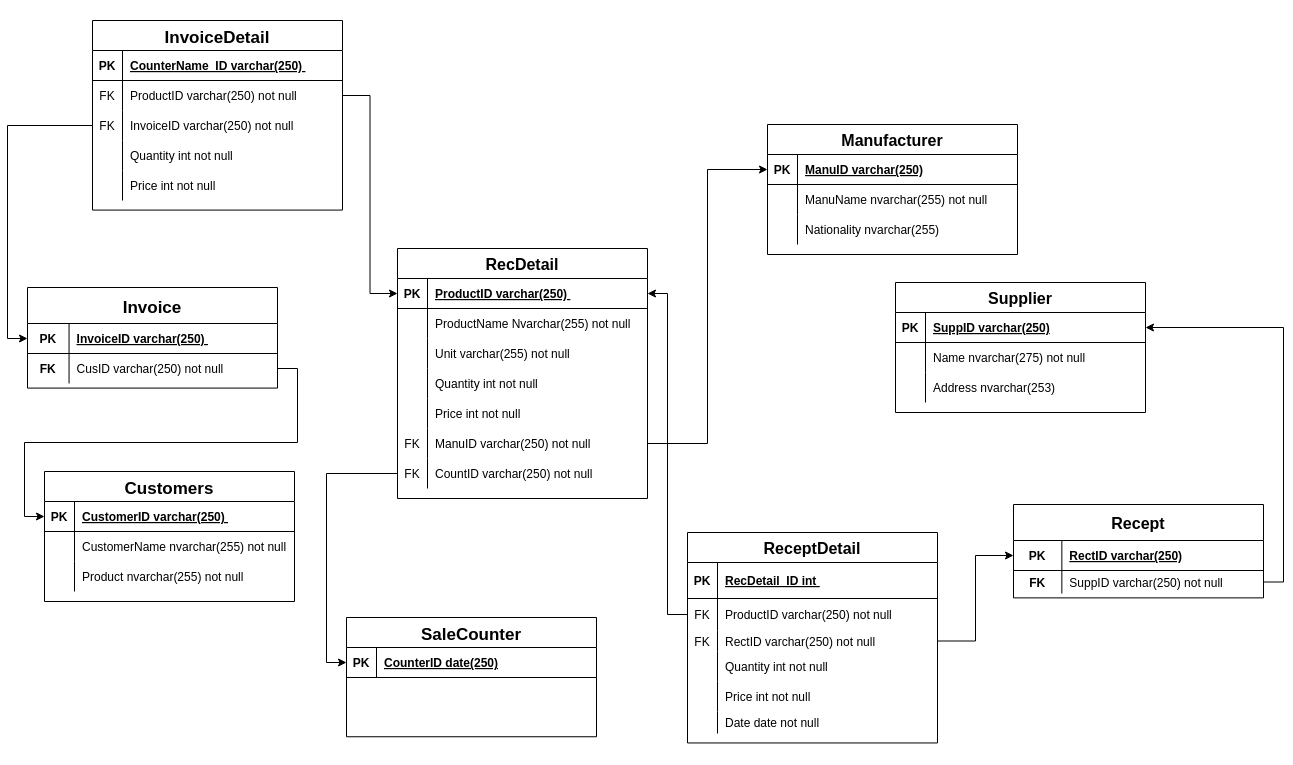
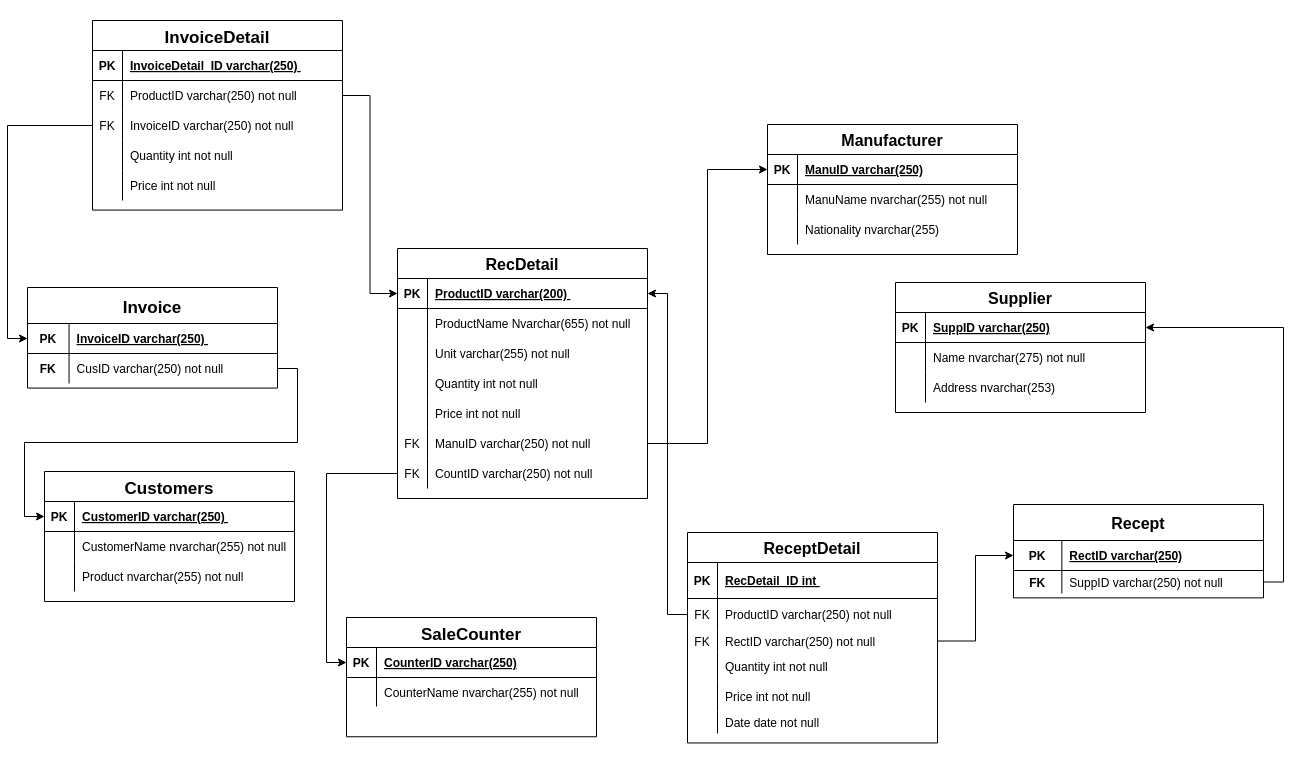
node "CounterName_ID varchar(250)": label "CounterName_ID varchar(250)" -> "InvoiceDetail_ID varchar(250)"
node "ProductID varchar(250)": label "ProductID varchar(250)" -> "ProductID varchar(200)"
node "ProductName Nvarchar(255) not null": label "ProductName Nvarchar(255) not null" -> "ProductName Nvarchar(655) not null"
node "CounterID date(250)": label "CounterID date(250)" -> "CounterID varchar(250)"
node "CounterName nvarchar(255) not null": added
